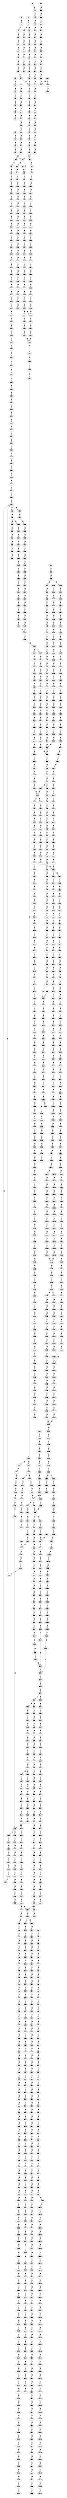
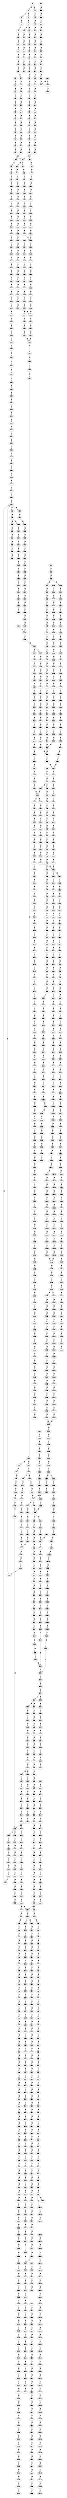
node "S1": added
edge "S37" -> "S43": now "S37" -> "S41"
node "S66": added
edge "S86" -> "S93": now "S86" -> "S89"
edge "S129" -> "S133": now "S129" -> "S135"
node "S407": removed
edge "S599" -> "S608": now "S599" -> "S609"
edge "S867" -> "S883": now "S867" -> "S875"
edge "S1003" -> "S1019": now "S1011" -> "S1019"
edge "S1224" -> "S1236": now "S1224" -> "S1230"
node "S248": added
node "S482": removed
node "S679": added
edge "S1006" -> "S1914": now "S998" -> "S1914"
node "S1032": removed
edge "S733" -> "S741": now "S733" -> "S732"
node "S781": removed
